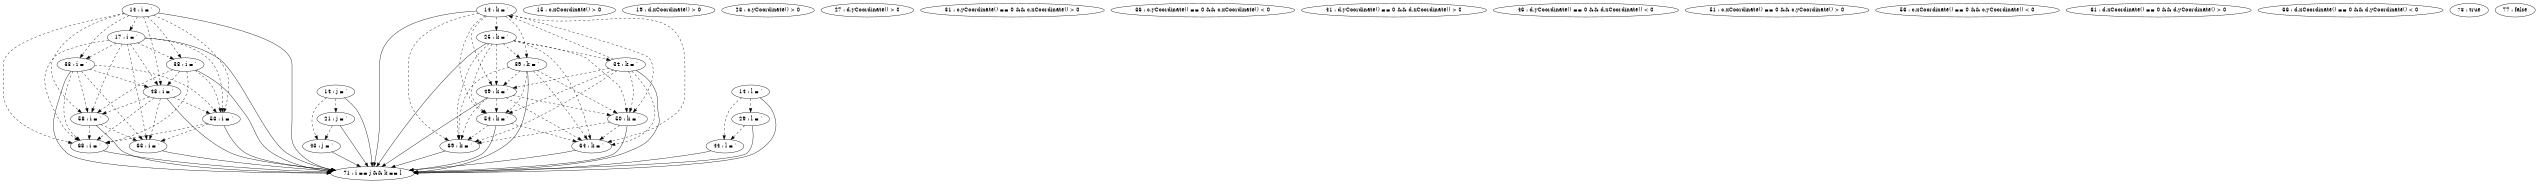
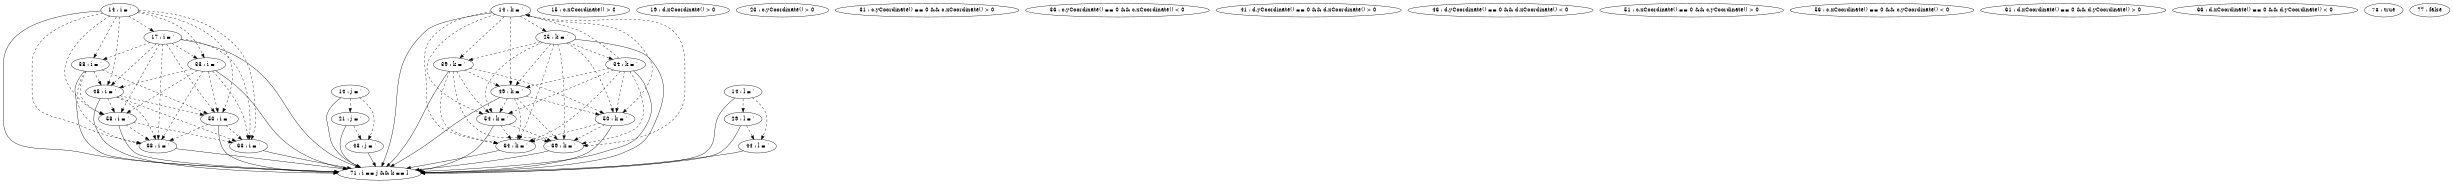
node "27 : d.yCoordinate() > 0": removed
edge "14 : i = '" -> "63 : i = '": added
